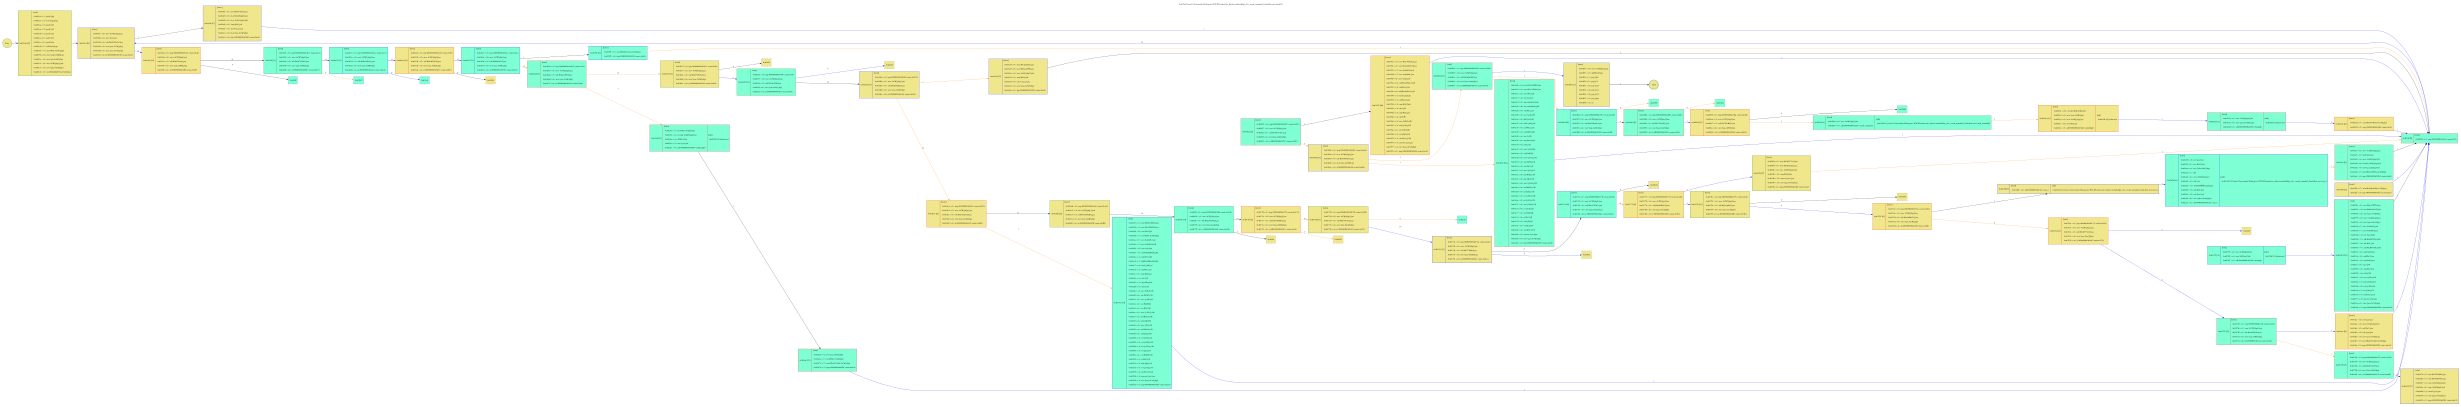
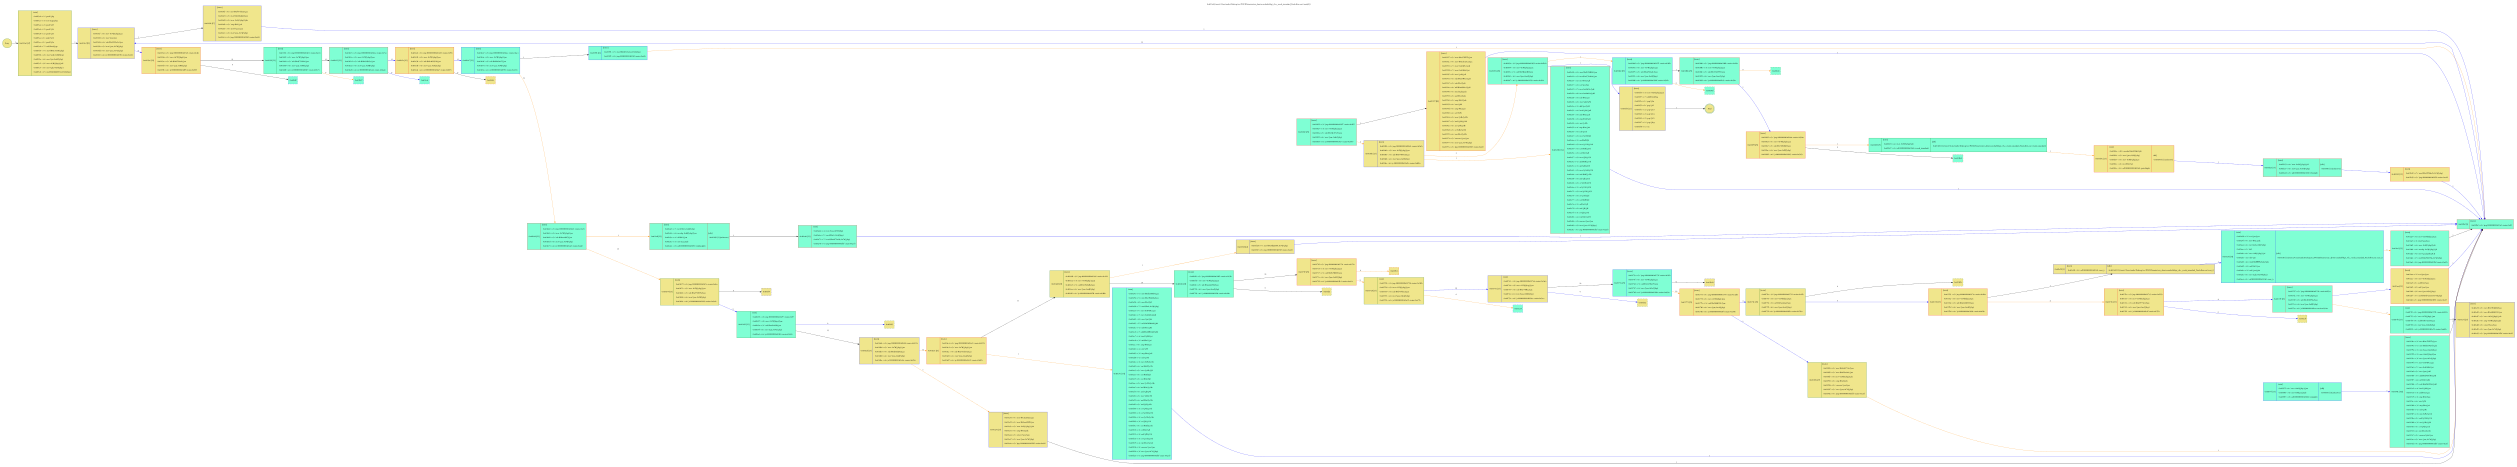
node "0x401615 [25]": color blue -> red
edge "0x4016dd [25]" -> "0x401f28 [12]": added, label "1"
